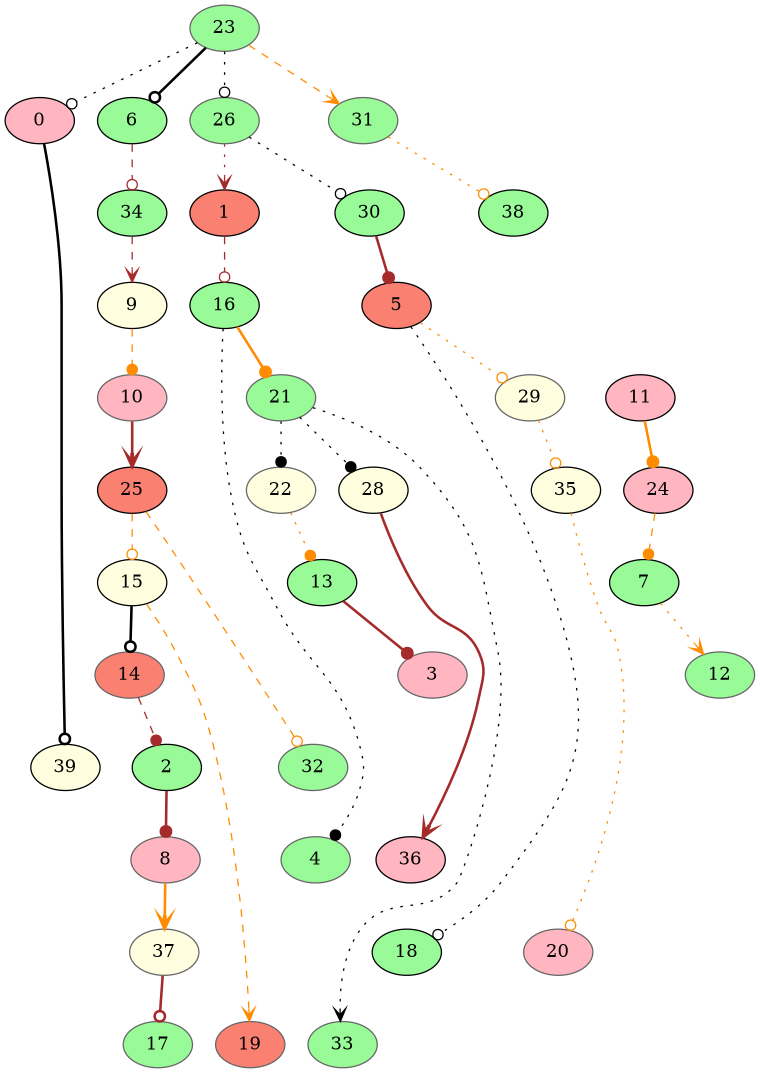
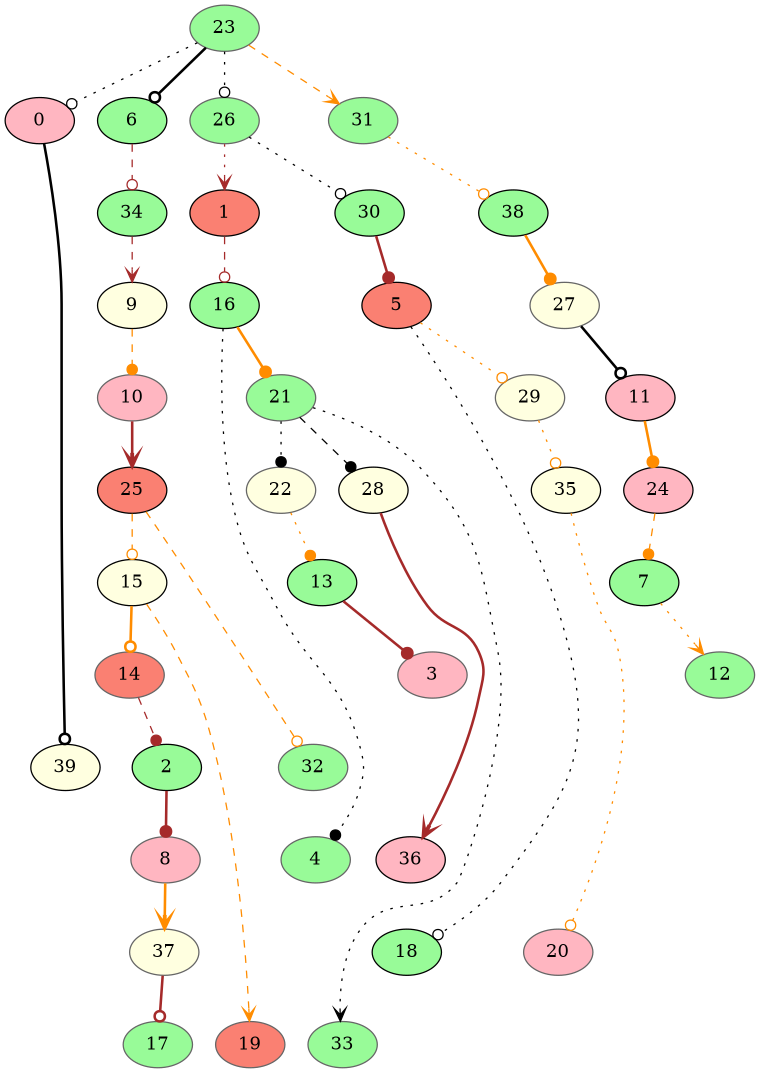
node "27": added
edge "21" -> "28": style dotted -> dashed
edge "15" -> "14": color black -> darkorange
